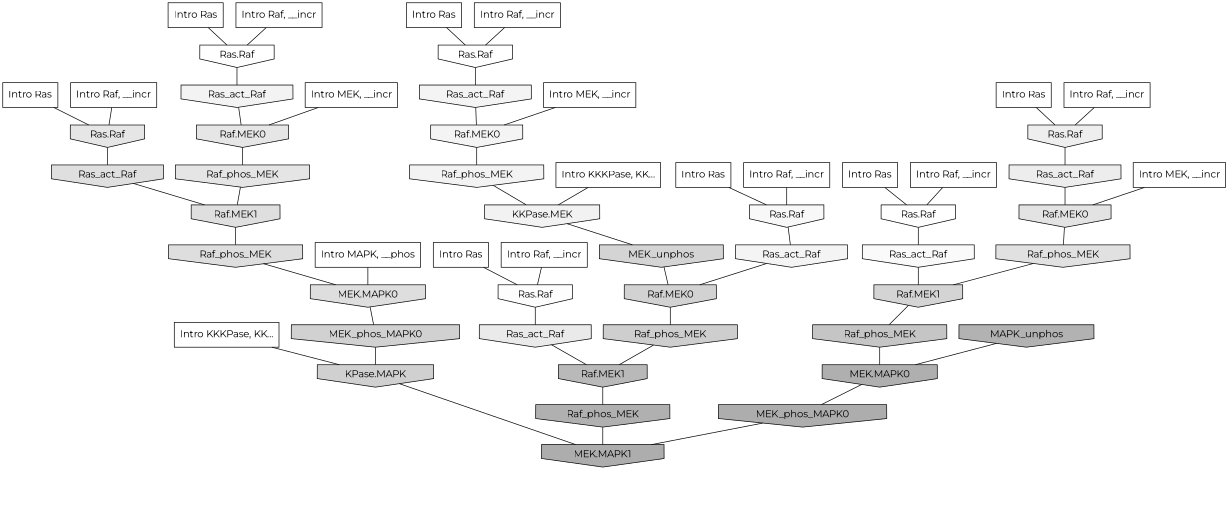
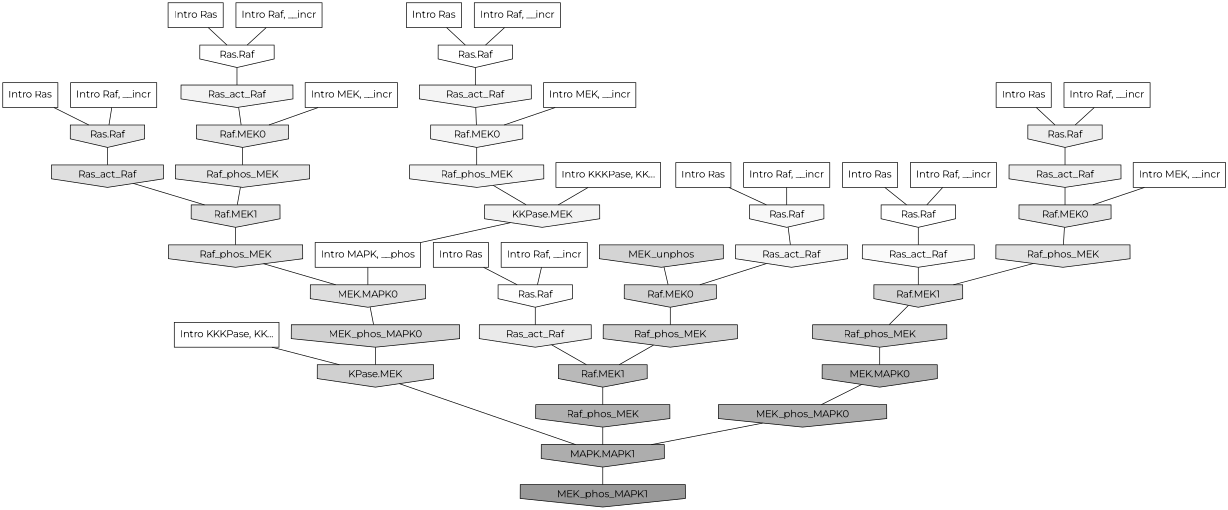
edge "KKPase.MEK" -- "MEK_unphos": now "KKPase.MEK" -- "Intro MAPK, __phos"
node "MAPK_unphos": removed
node "KPase.MAPK": label "KPase.MAPK" -> "KPase.MEK"
node "MEK.MAPK1": label "MEK.MAPK1" -> "MAPK.MAPK1"
node "MEK_phos_MAPK1": added
